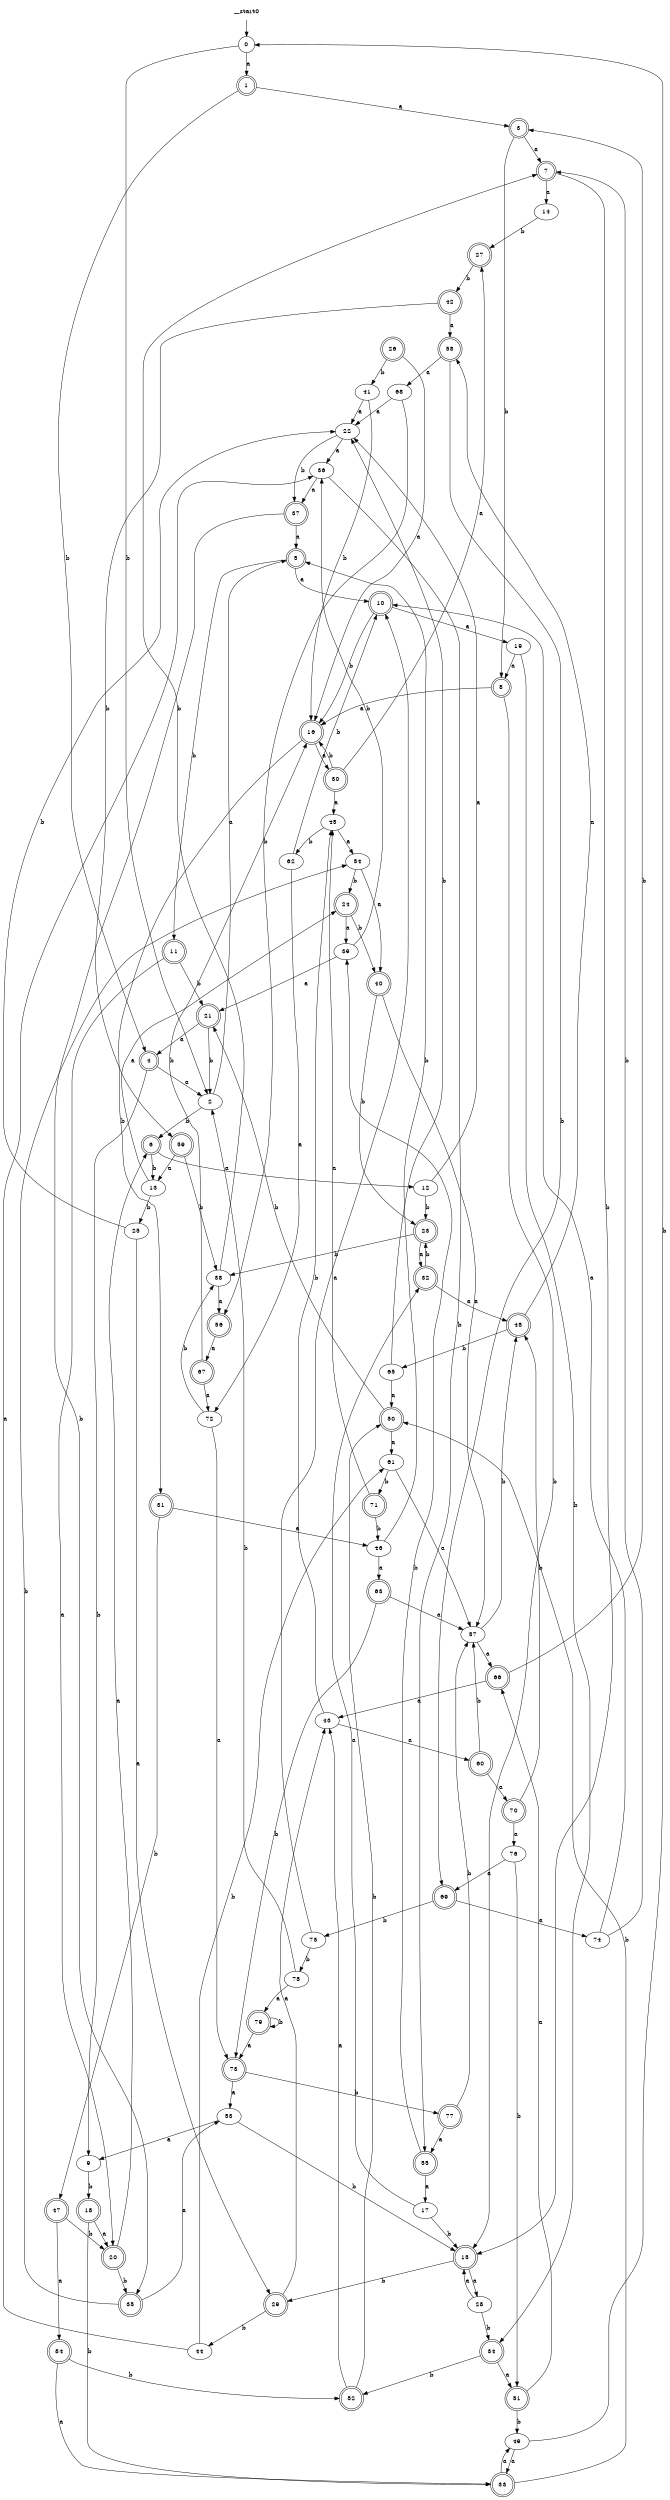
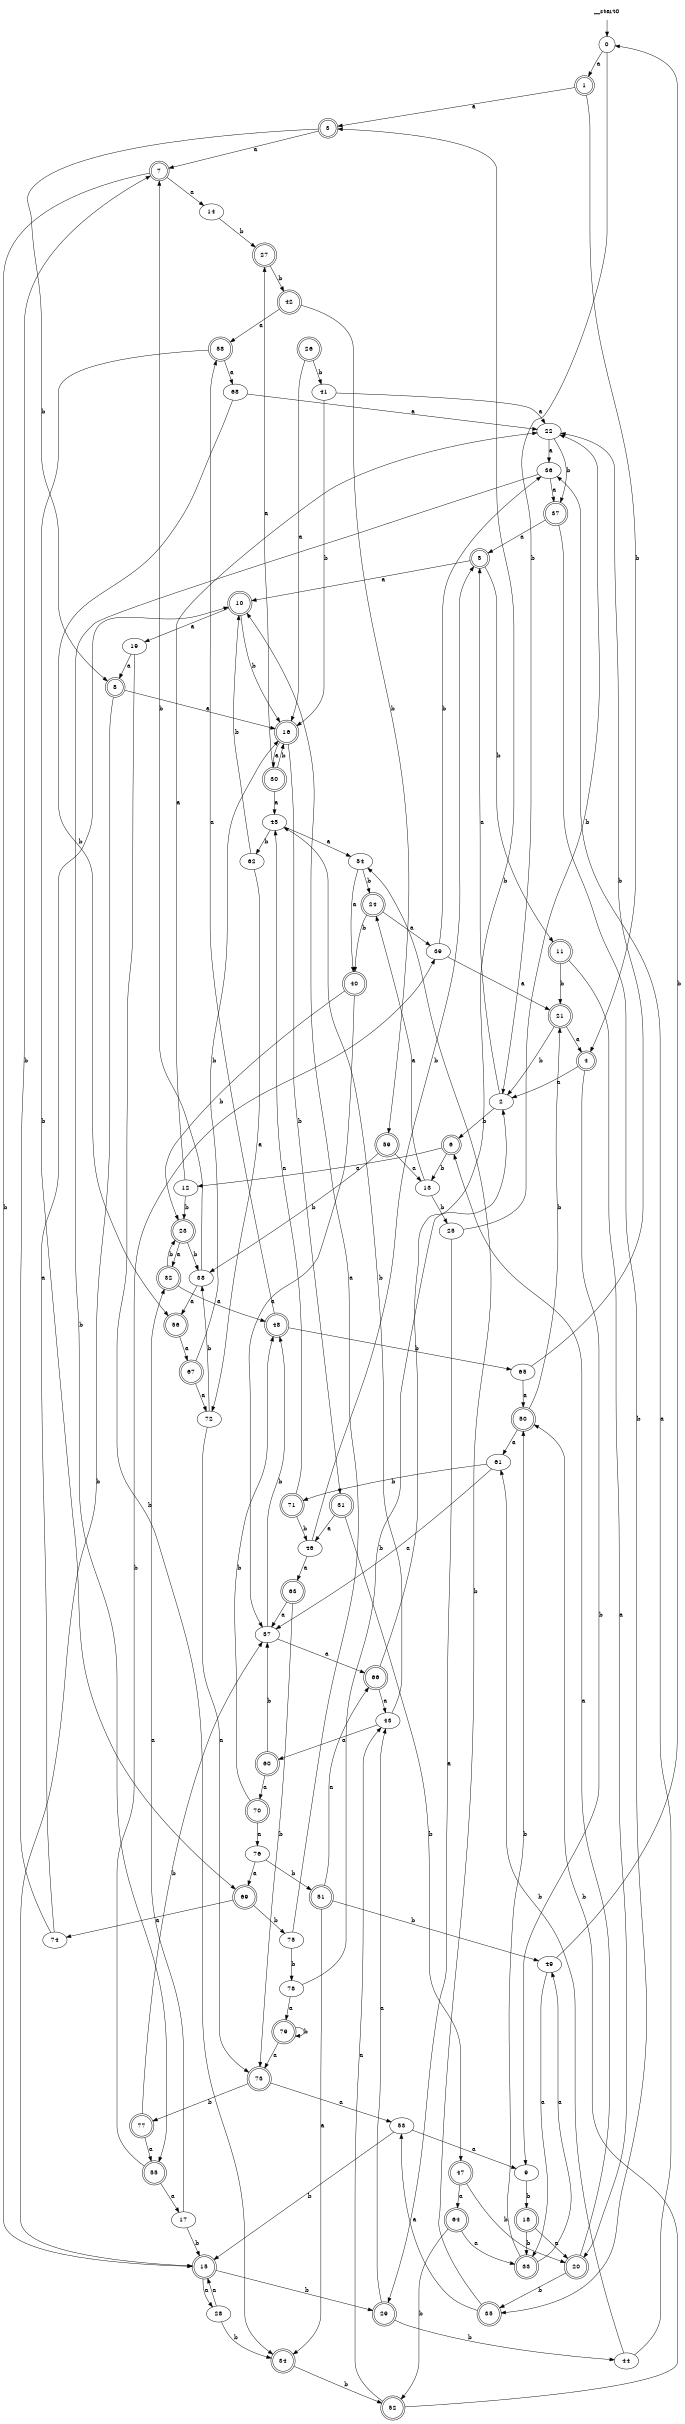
node "84": label "84" -> "64"
edge "34" -> "51": reversed
